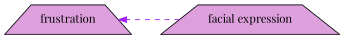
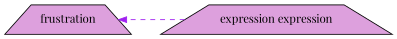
node "facial expression": label "facial expression" -> "expression expression"
